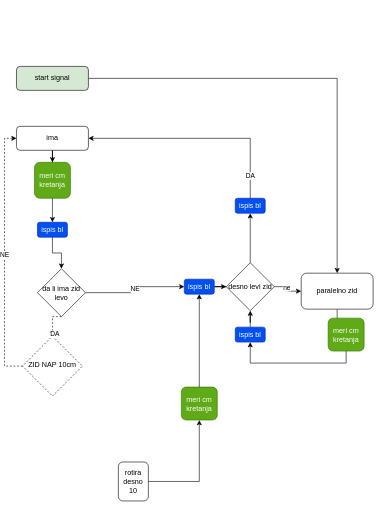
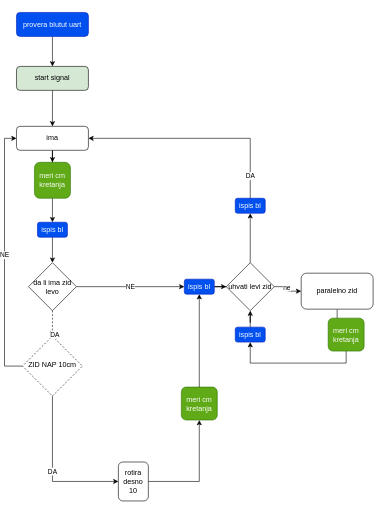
node "provera blutut uart": added
edge "provera blutut uart" -> "start signal": added
edge "start signal" -> "paralelno zid": now "start signal" -> "ima"
edge "ZID NAP 10cm" -> "ima": style dashed -> solid
node "desno levi zid": label "desno levi zid" -> "uhvati levi zid"
node "da li ima zid levo": moved (62, 293) -> (53, 287)
edge "ZID NAP 10cm" -> "rotira desno 10": added, label "DA"
